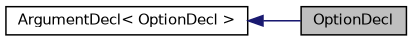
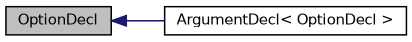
edge "OptionDecl" -> "ArgumentDecl< OptionDecl >": reversed
